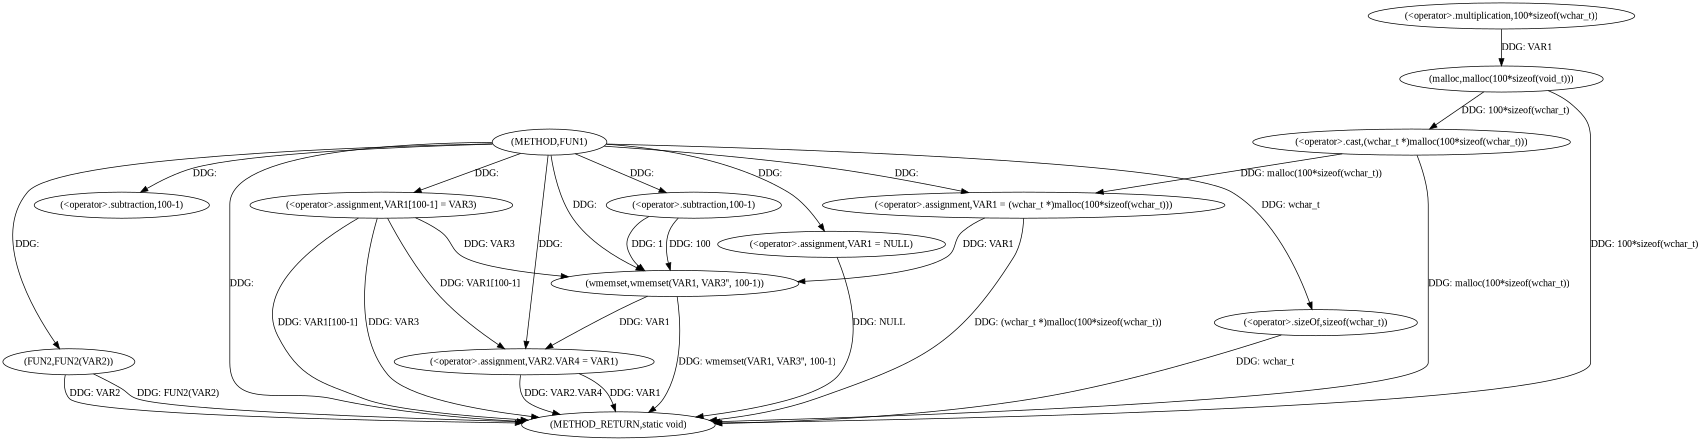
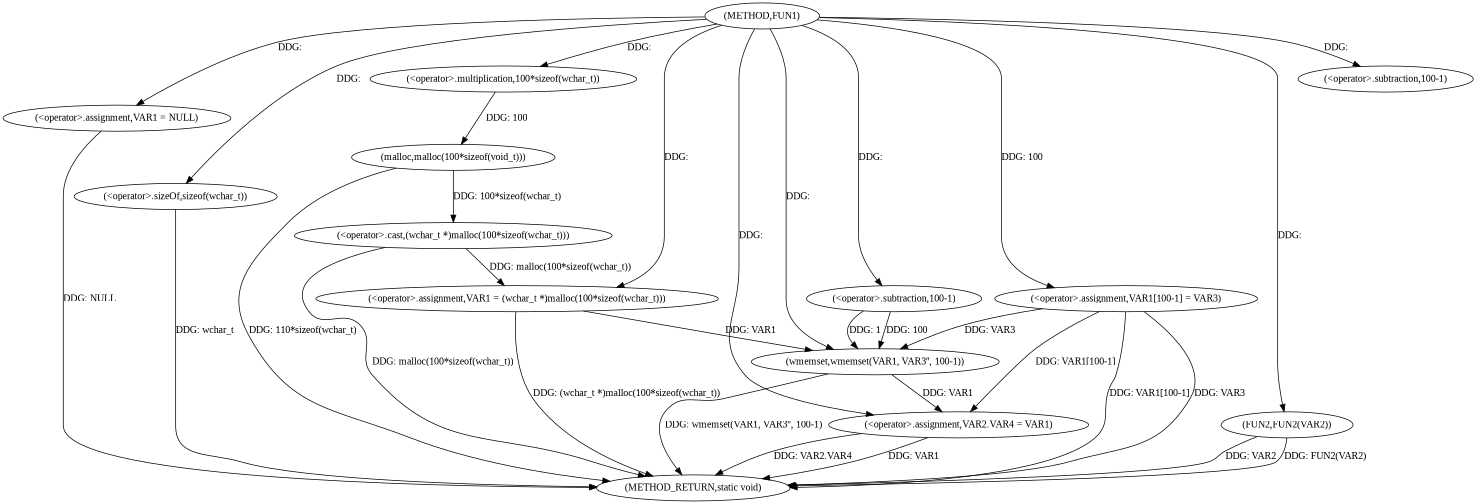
edge "(<operator>.multiplication,100*sizeof(wchar_t))" -> "(malloc,malloc(100*sizeof(void_t)))": label "DDG: VAR1" -> "DDG: 100"
edge "(METHOD,FUN1)" -> "(<operator>.assignment,VAR1[100-1] = VAR3)": label "DDG: " -> "DDG: 100"
edge "(METHOD,FUN1)" -> "(<operator>.sizeOf,sizeof(wchar_t))": label "DDG: wchar_t" -> "DDG: "
edge "(malloc,malloc(100*sizeof(void_t)))" -> "(METHOD_RETURN,static void)": label "DDG: 100*sizeof(wchar_t)" -> "DDG: 110*sizeof(wchar_t)"
edge "(METHOD,FUN1)" -> "(METHOD_RETURN,static void)": now "(METHOD,FUN1)" -> "(<operator>.multiplication,100*sizeof(wchar_t))"
